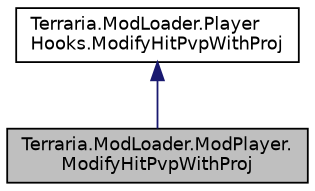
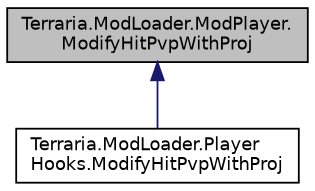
edge "Terraria.ModLoader.ModPlayer. ModifyHitPvpWithProj" -> "Terraria.ModLoader.Player Hooks.ModifyHitPvpWithProj": reversed
